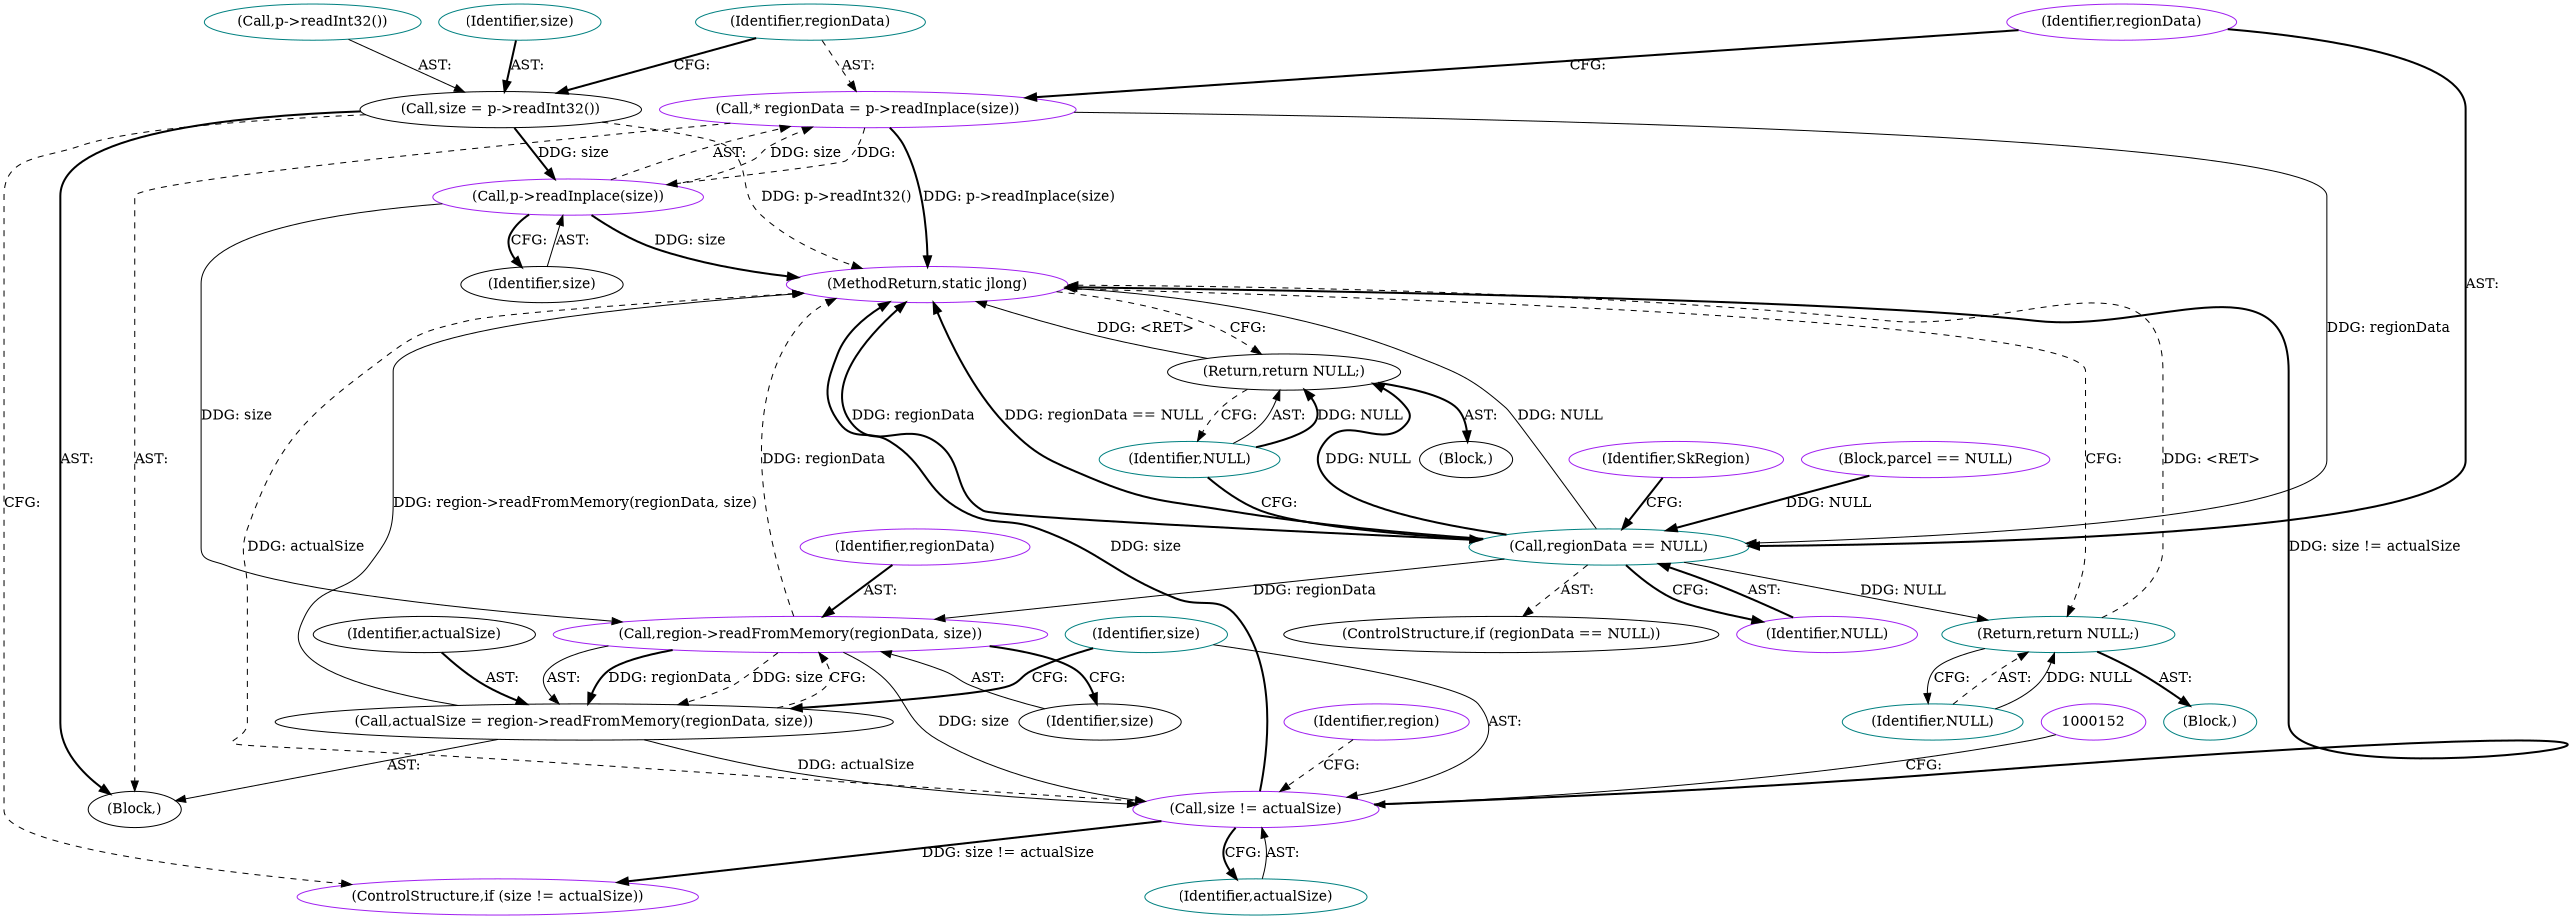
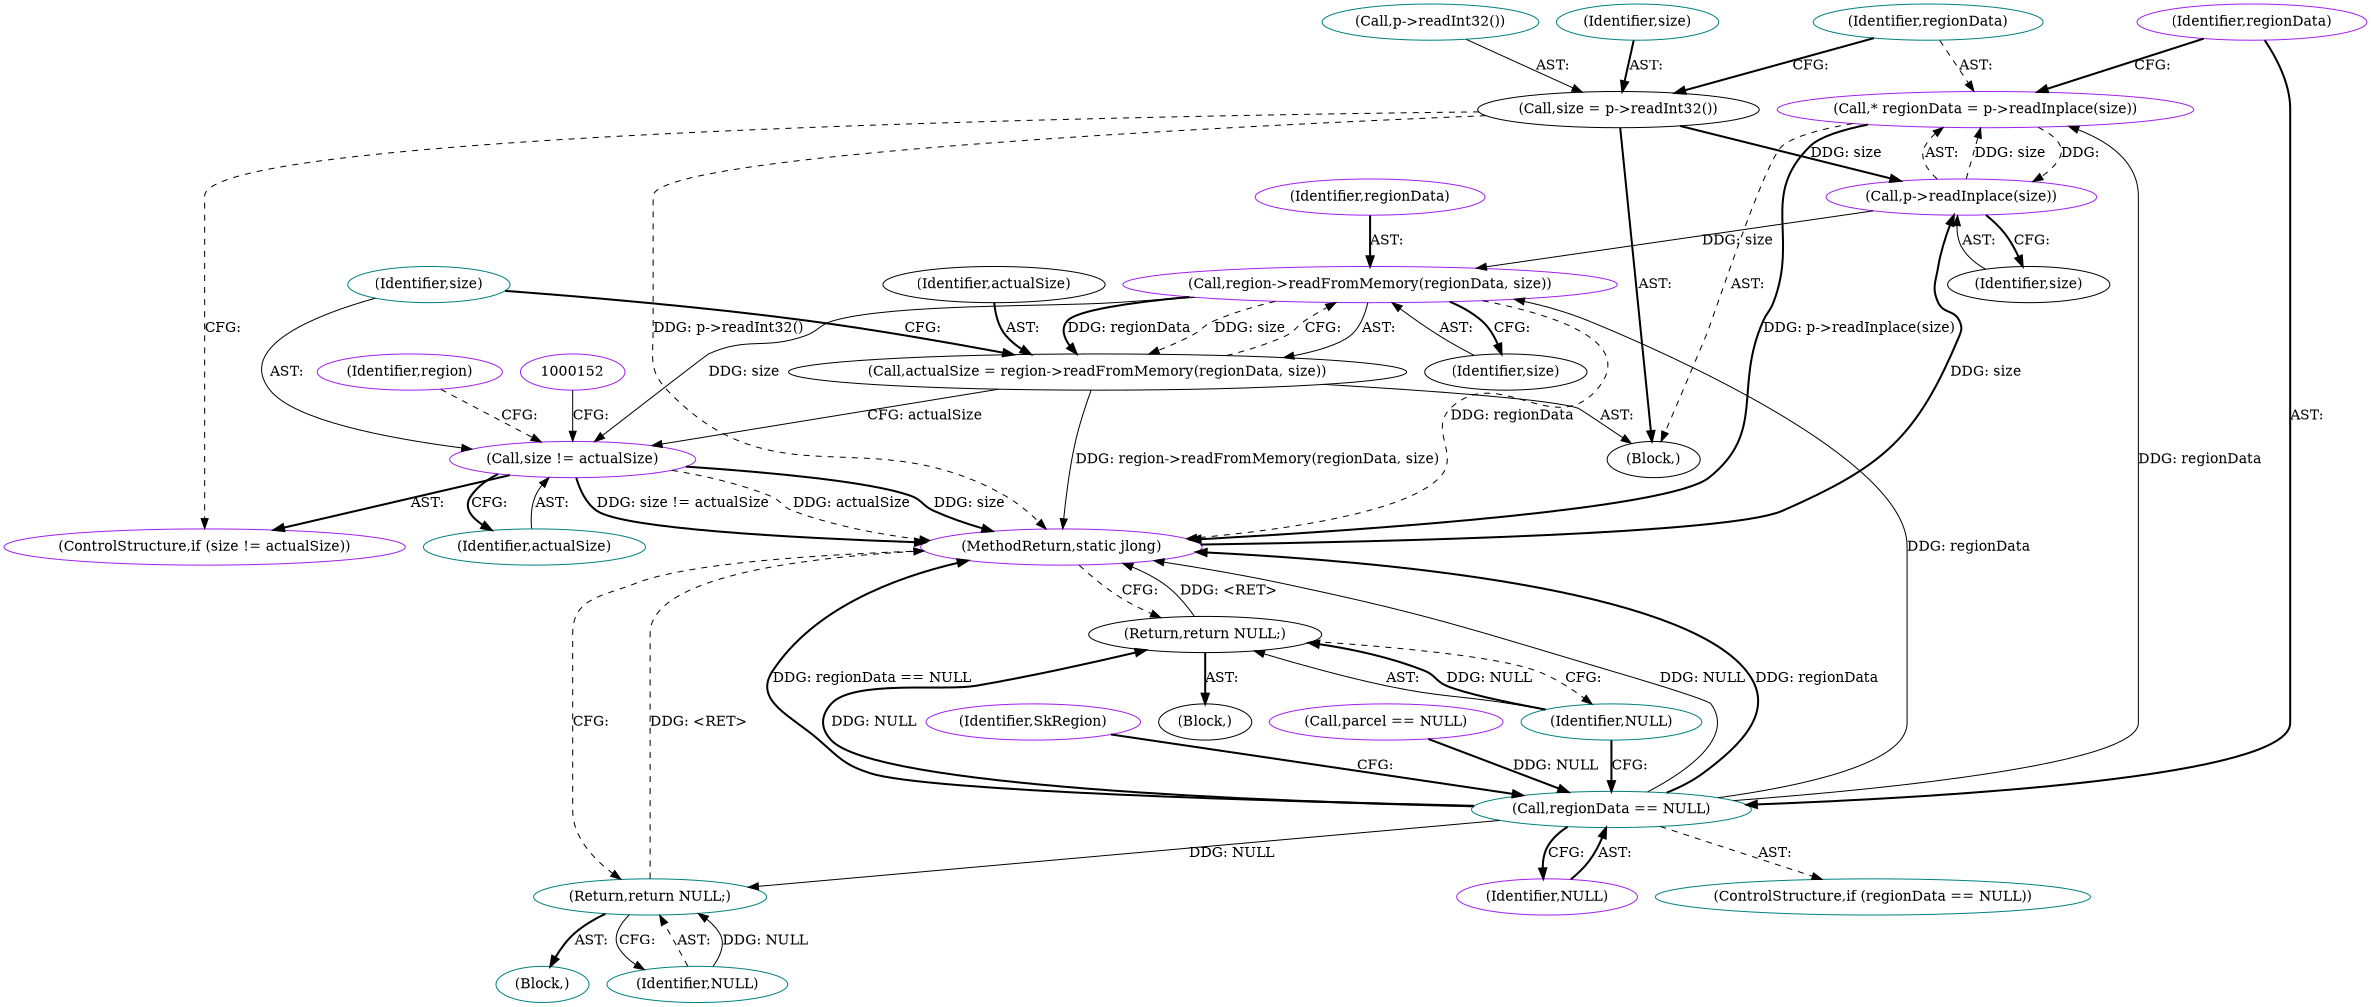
edge "(Call,* regionData = p->readInplace(size))" -> "(Call,regionData == NULL)": reversed
edge "(Call,p->readInplace(size))" -> "(MethodReturn,static jlong)": reversed
node "(Block,parcel == NULL)": label "(Block,parcel == NULL)" -> "(Call,parcel == NULL)"
node "(ControlStructure,if (regionData == NULL))": color black -> teal
edge "(Call,actualSize = region->readFromMemory(regionData, size))" -> "(Call,size != actualSize)": label "DDG: actualSize" -> "CFG: actualSize"
edge "(Call,size != actualSize)" -> "(ControlStructure,if (size != actualSize))": label "DDG: size != actualSize" -> "AST: "
